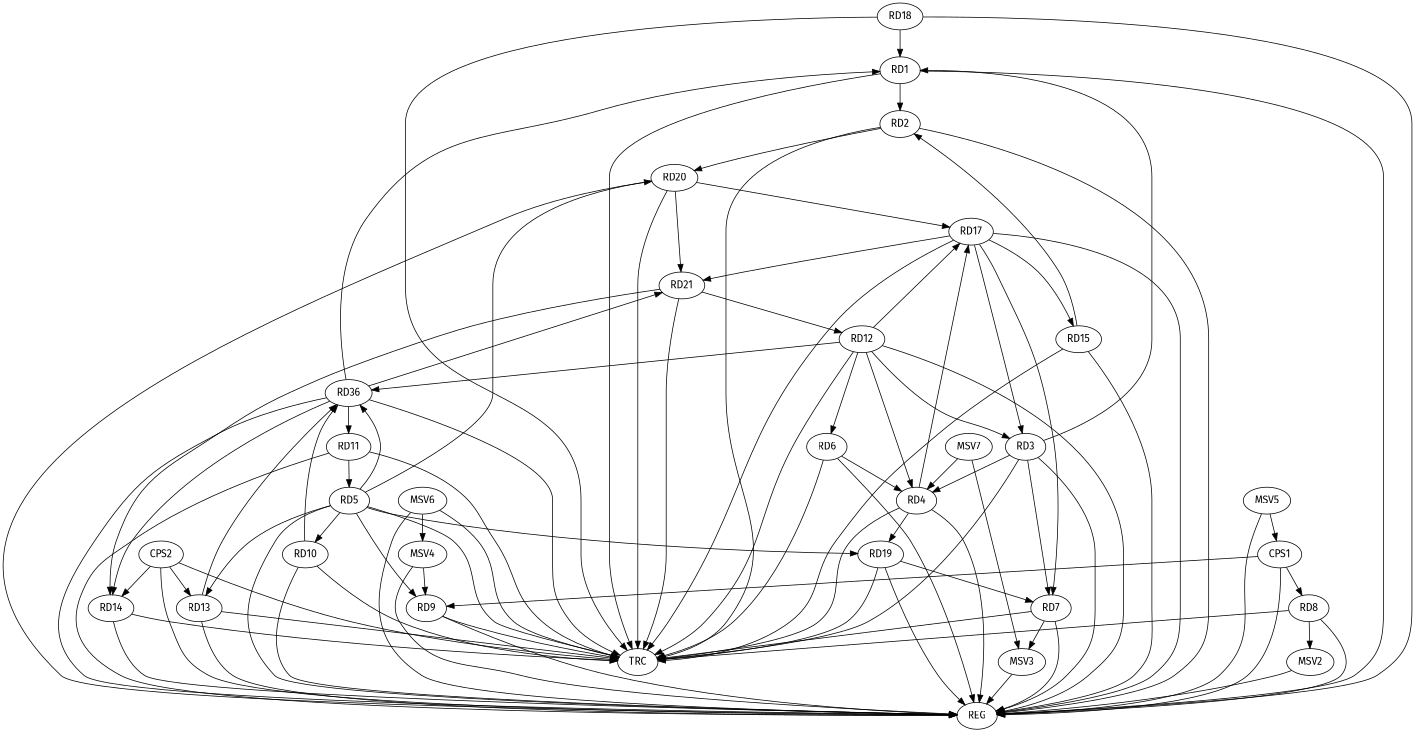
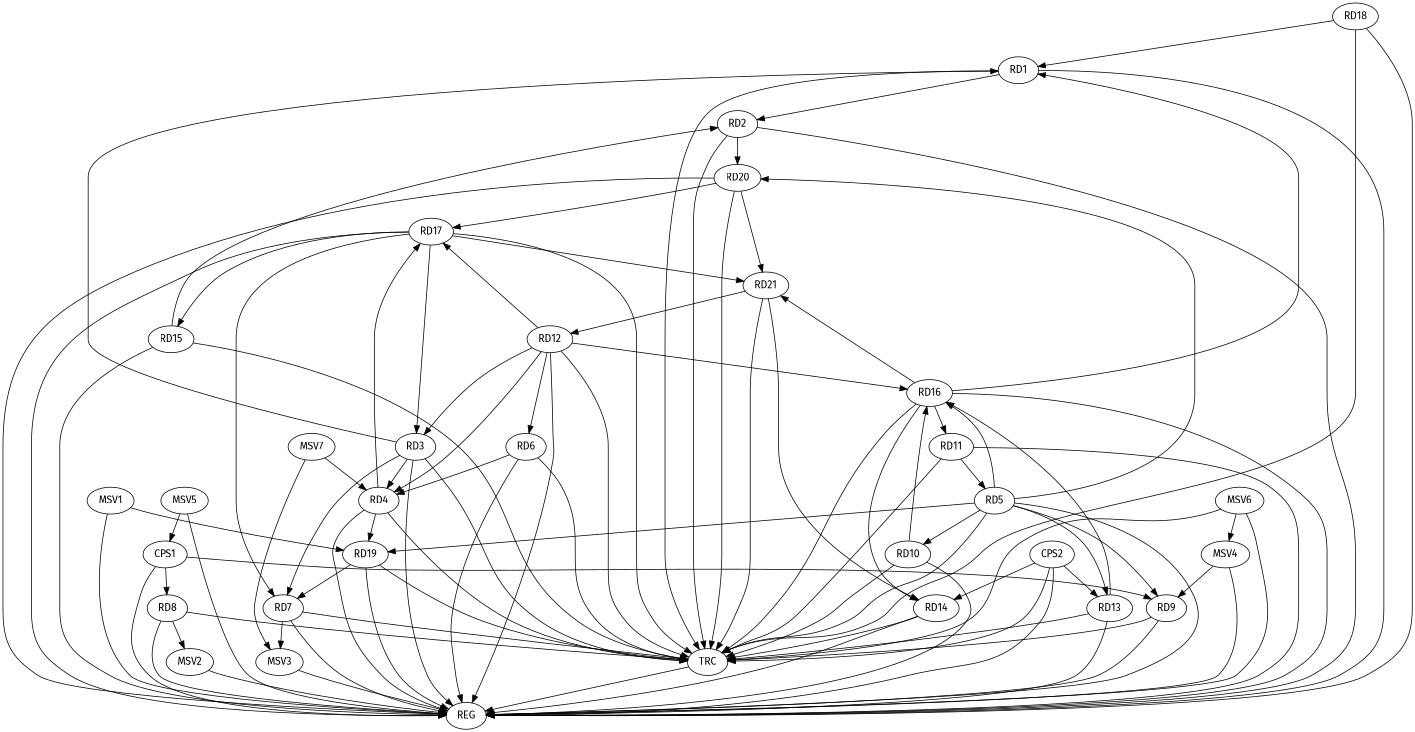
node "RD36": label "RD36" -> "RD16"
node "MSV1": added
edge "TRC" -> "REG": added
